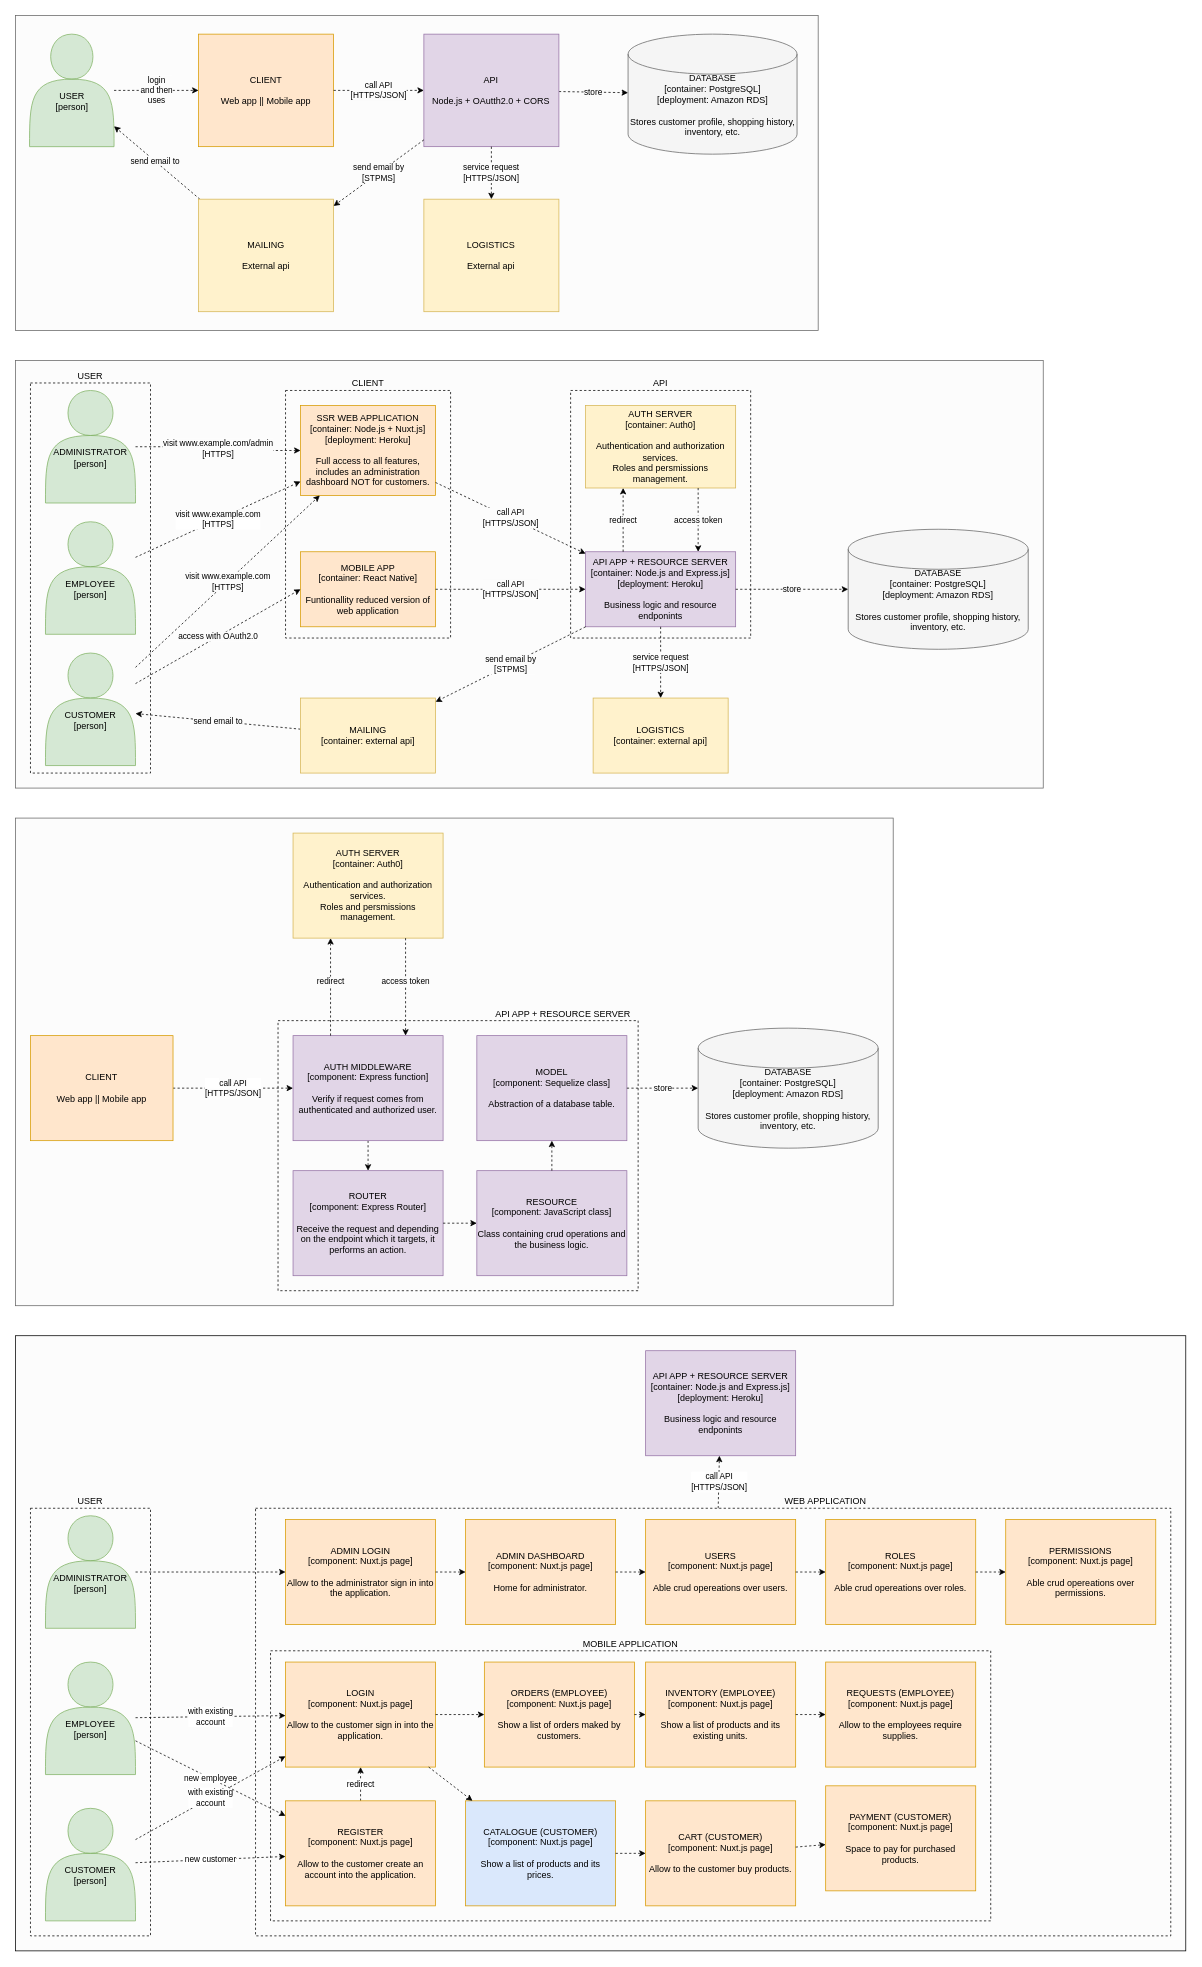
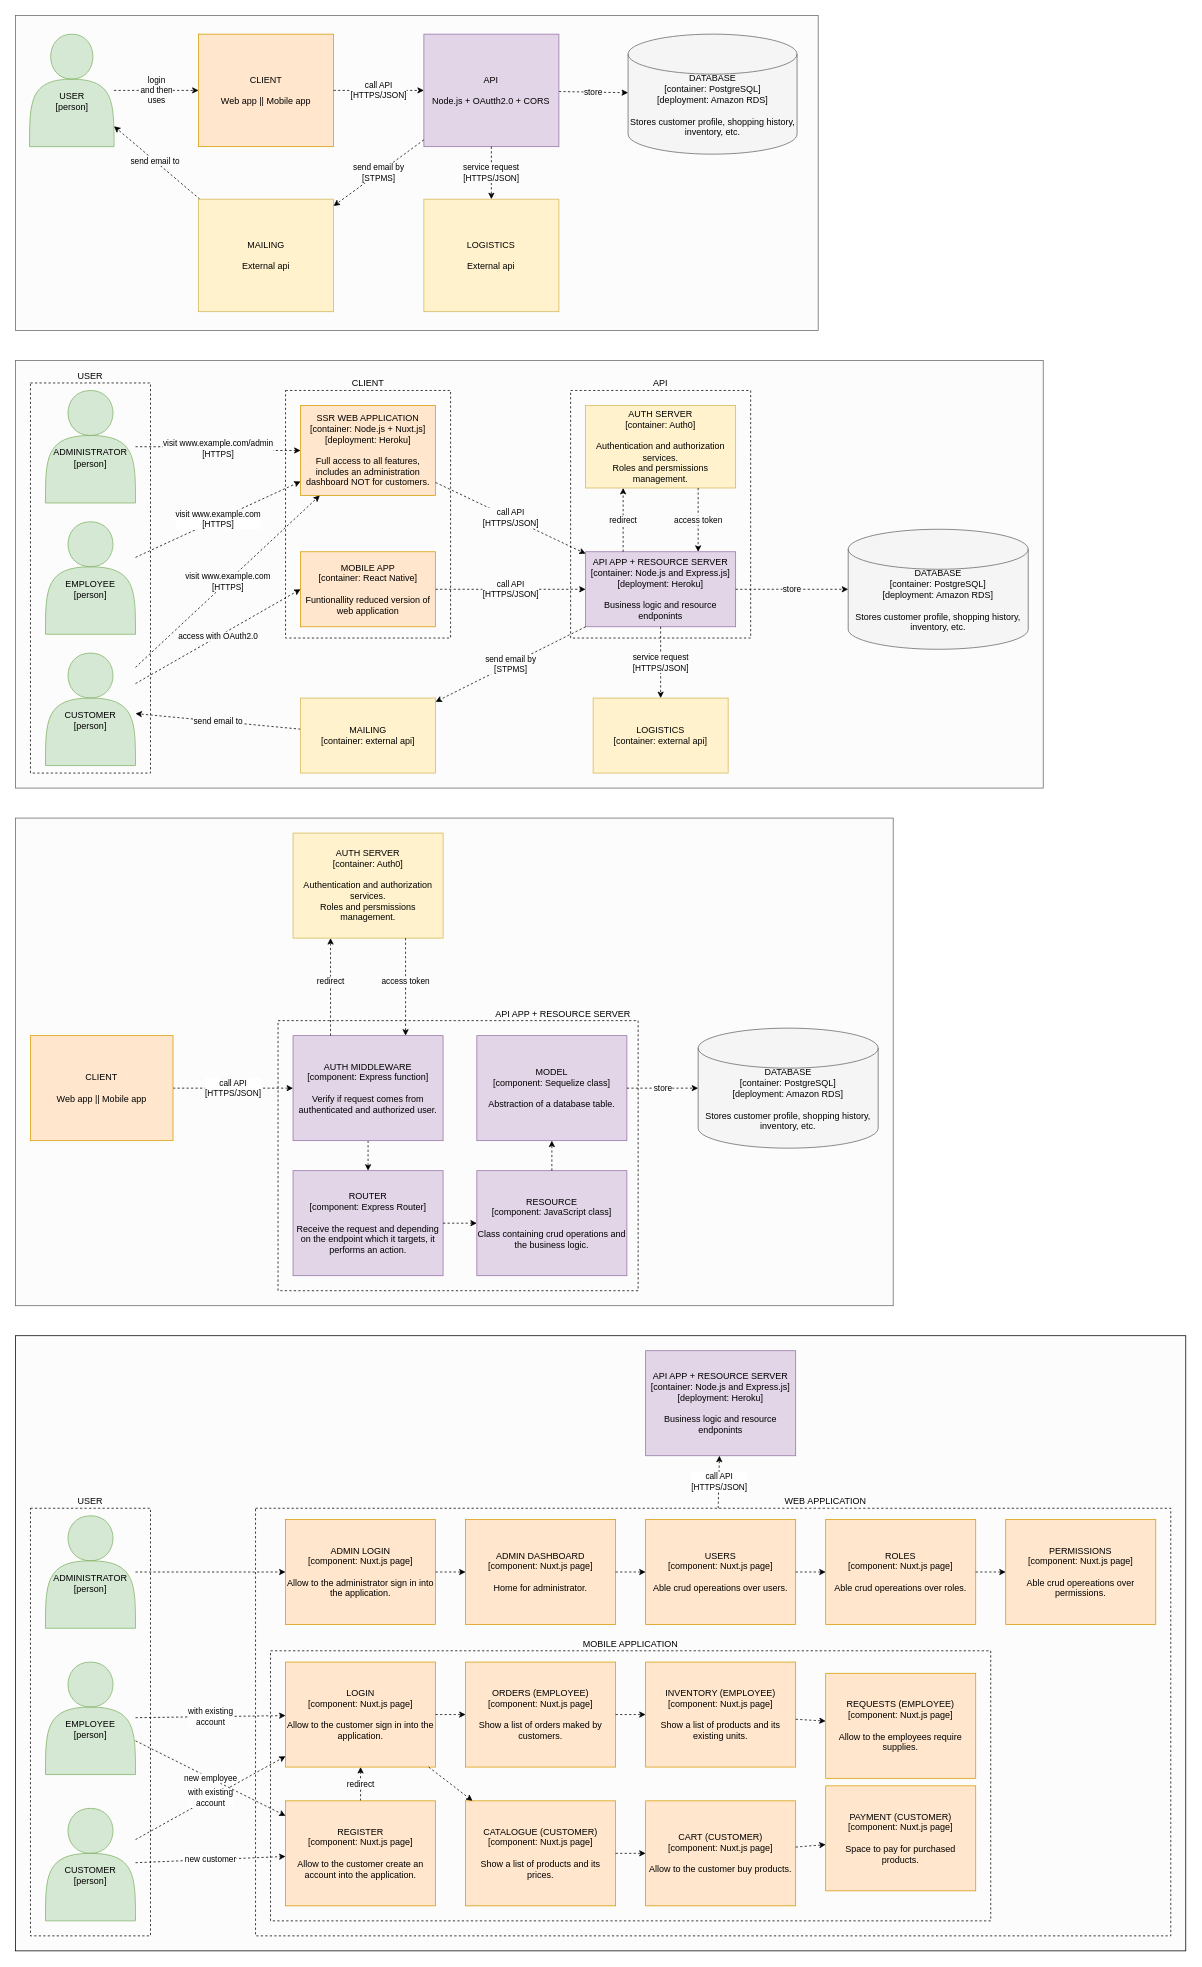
node "ORDERS (EMPLOYEE) [component: Nuxt.js page] Show a list of orders maked by customers.": moved (559, 1714) -> (540, 1714)
node "REQUESTS (EMPLOYEE) [component: Nuxt.js page] Allow to the employees require supplies.": moved (900, 1714) -> (900, 1725)
node "CATALOGUE (CUSTOMER) [component: Nuxt.js page] Show a list of products and its prices.": fillcolor #dae8fc -> #ffe6cc
